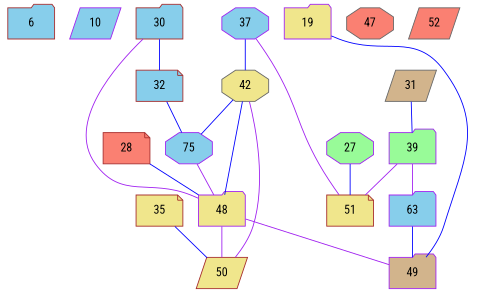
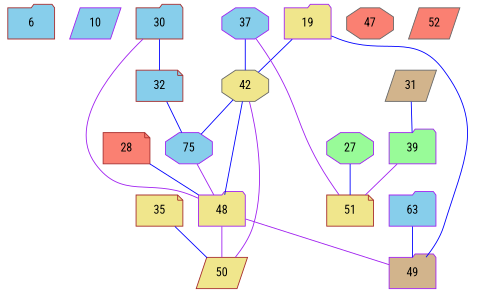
edge "19" -- "42": added
edge "39" -- "63": removed
